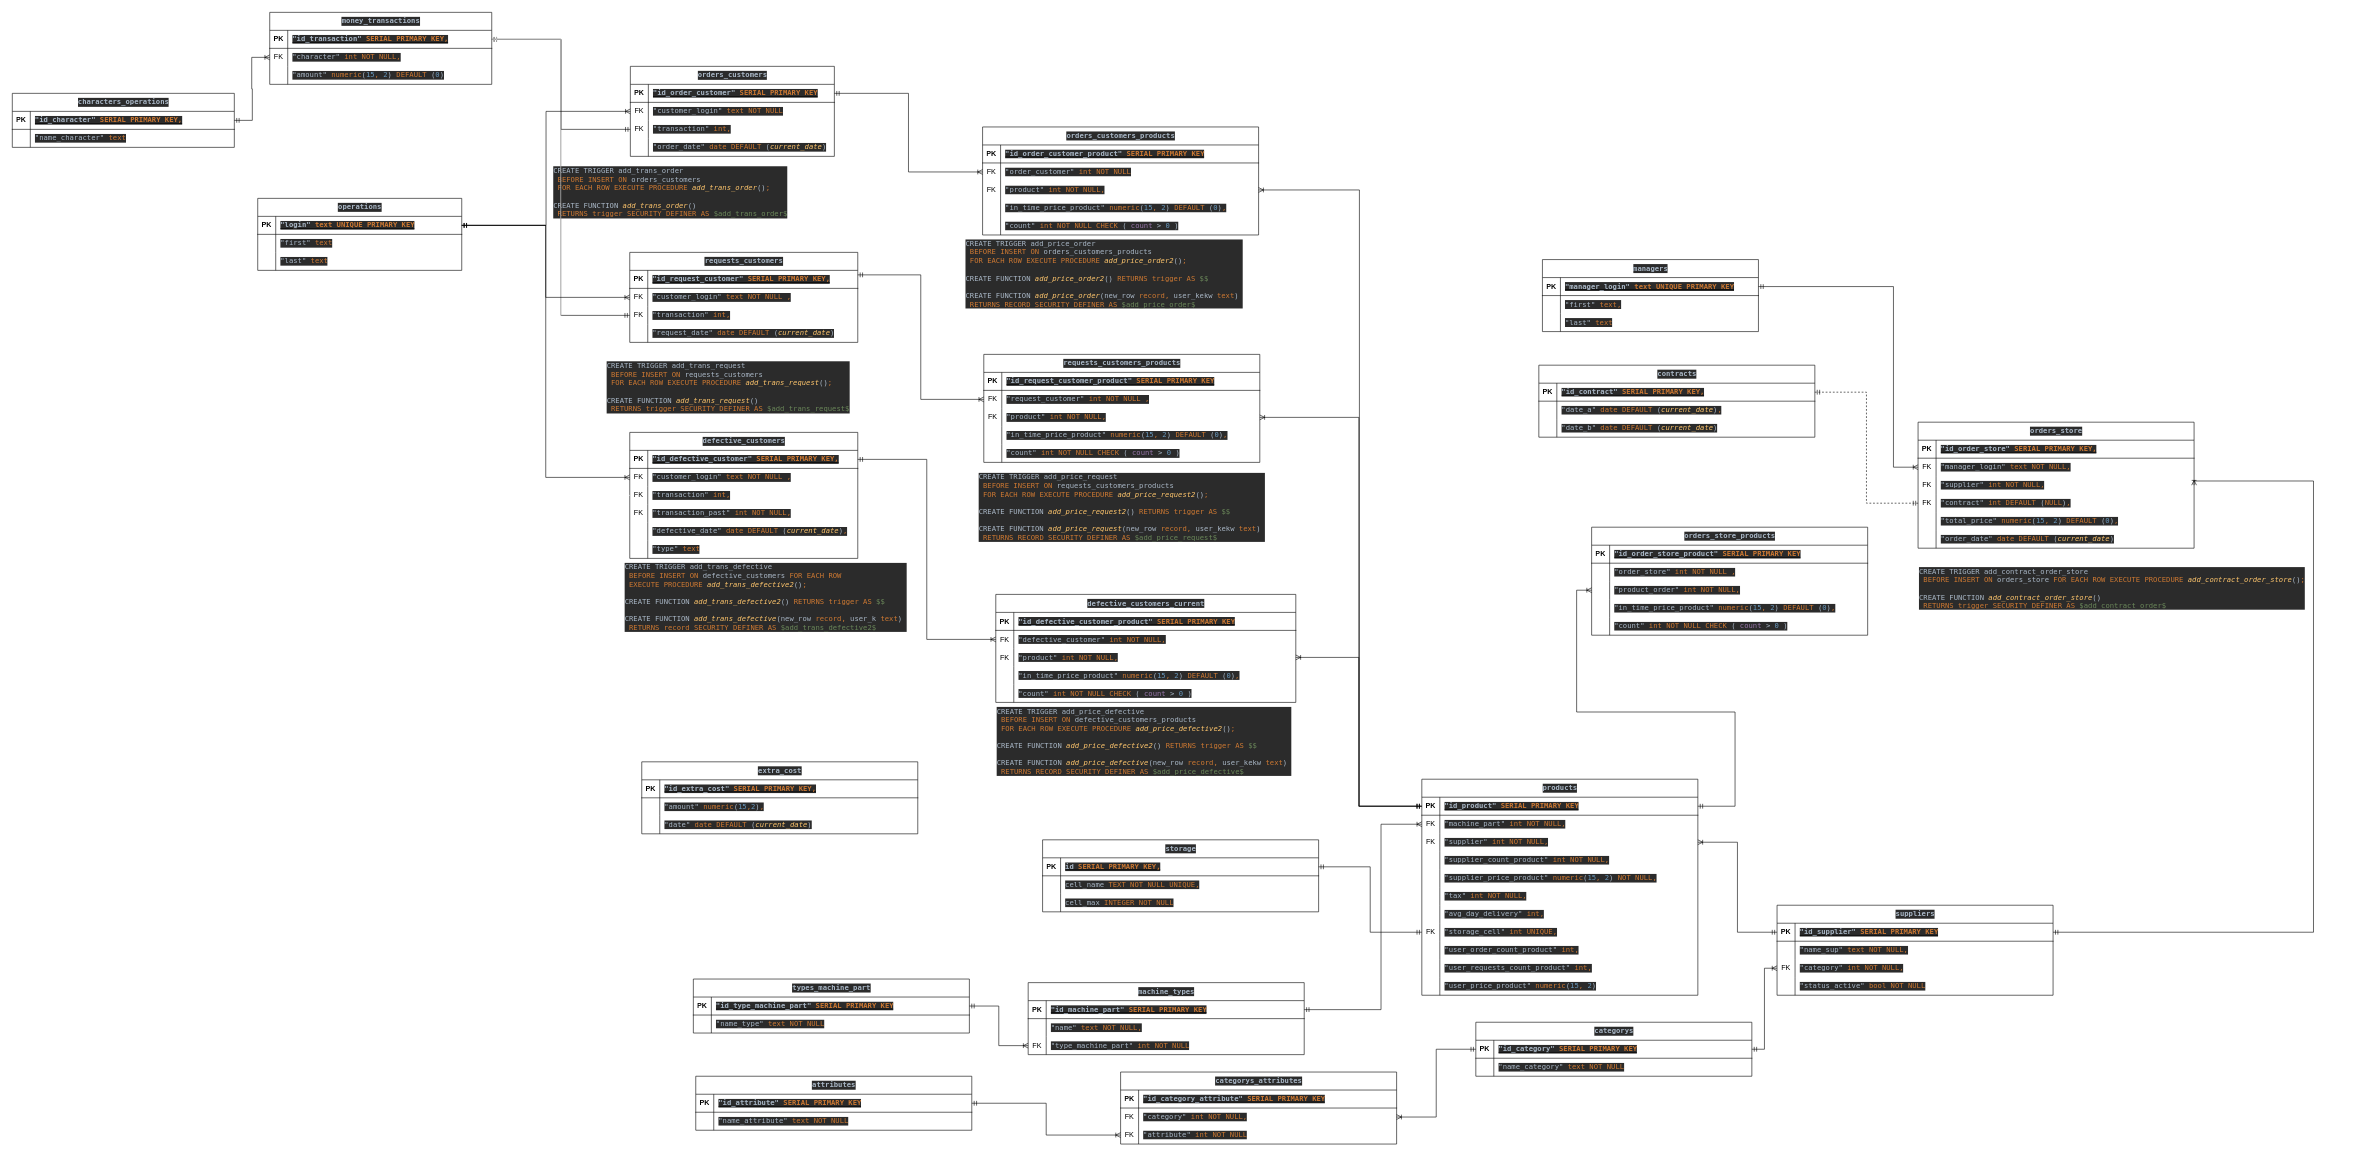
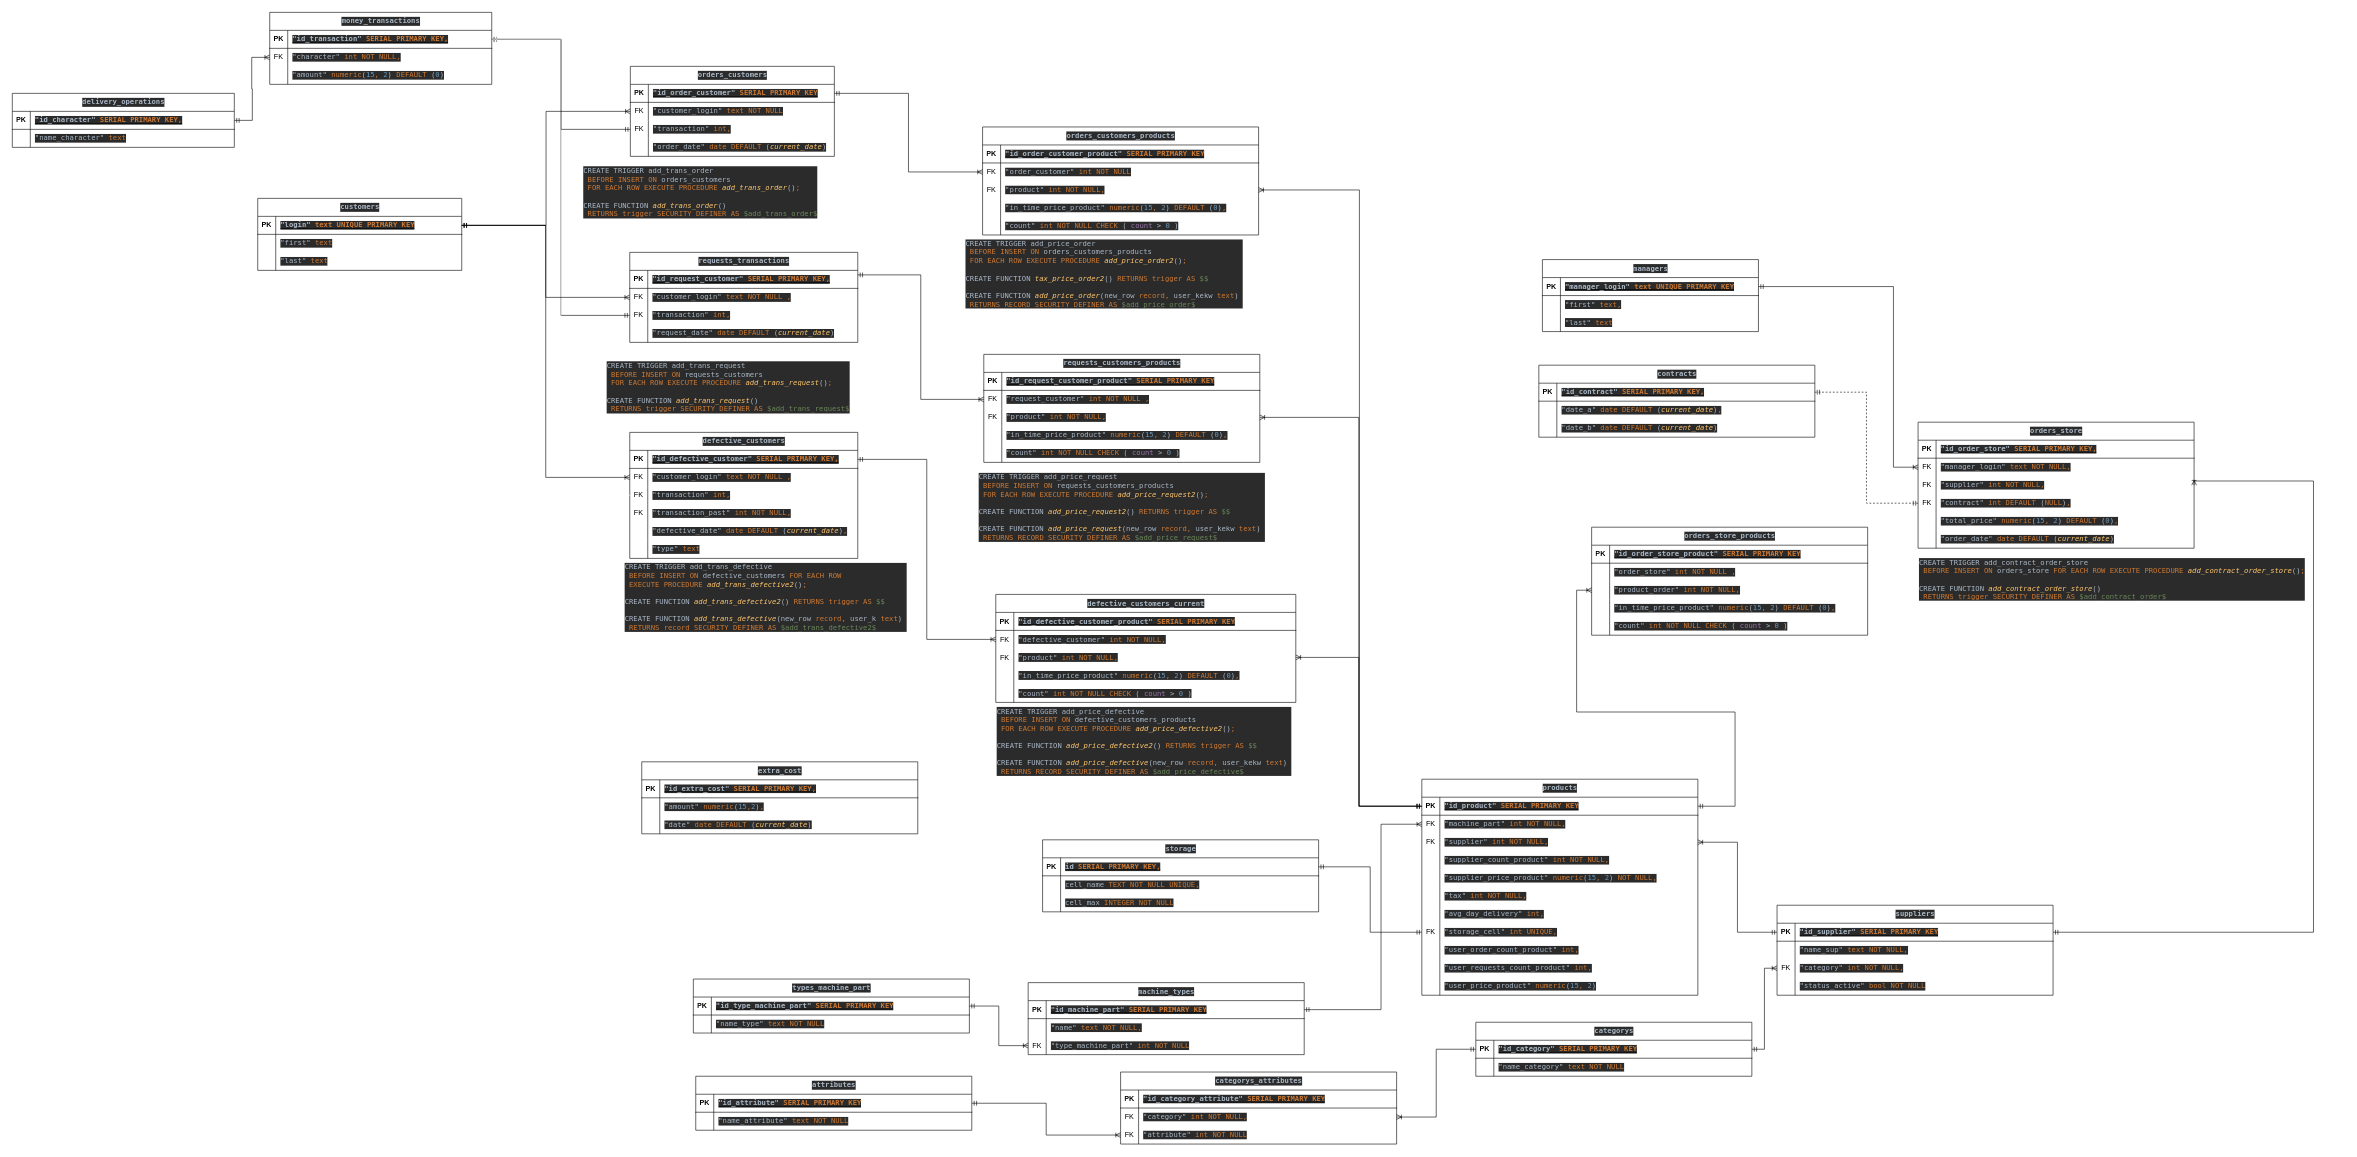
node "characters_operations": label "characters_operations" -> "delivery_operations"
node "CREATE TRIGGER add_trans_order BEFORE INSERT ON orders_customers FOR EACH ROW EXECUTE PROCEDURE add_trans_order(); CREATE FUNCTION add_trans_order() RETURNS trigger SECURITY DEFINER AS $add_trans_order$": moved (690, 192) -> (720, 192)
node "operations": label "operations" -> "customers"
node "requests_customers": label "requests_customers" -> "requests_transactions"
node "CREATE TRIGGER add_price_order BEFORE INSERT ON orders_customers_products FOR EACH ROW EXECUTE PROCEDURE add_price_order2(); CREATE FUNCTION add_price_order2() RETURNS trigger AS $$ CREATE FUNCTION add_price_order(new_row record, user_kekw text) RETURNS RECORD SECURITY DEFINER AS $add_price_order$": label "CREATE TRIGGER add_price_order BEFORE INSERT ON orders_customers_products FOR EACH ROW EXECUTE PROCEDURE add_price_order2(); CREATE FUNCTION add_price_order2() RETURNS trigger AS $$ CREATE FUNCTION add_price_order(new_row record, user_kekw text) RETURNS RECORD SECURITY DEFINER AS $add_price_order$" -> "CREATE TRIGGER add_price_order BEFORE INSERT ON orders_customers_products FOR EACH ROW EXECUTE PROCEDURE add_price_order2(); CREATE FUNCTION tax_price_order2() RETURNS trigger AS $$ CREATE FUNCTION add_price_order(new_row record, user_kekw text) RETURNS RECORD SECURITY DEFINER AS $add_price_order$"
node "CREATE TRIGGER add_contract_order_store BEFORE INSERT ON orders_store FOR EACH ROW EXECUTE PROCEDURE add_contract_order_store(); CREATE FUNCTION add_contract_order_store() RETURNS trigger SECURITY DEFINER AS $add_contract_order$": moved (2131, 588) -> (2131, 579)
